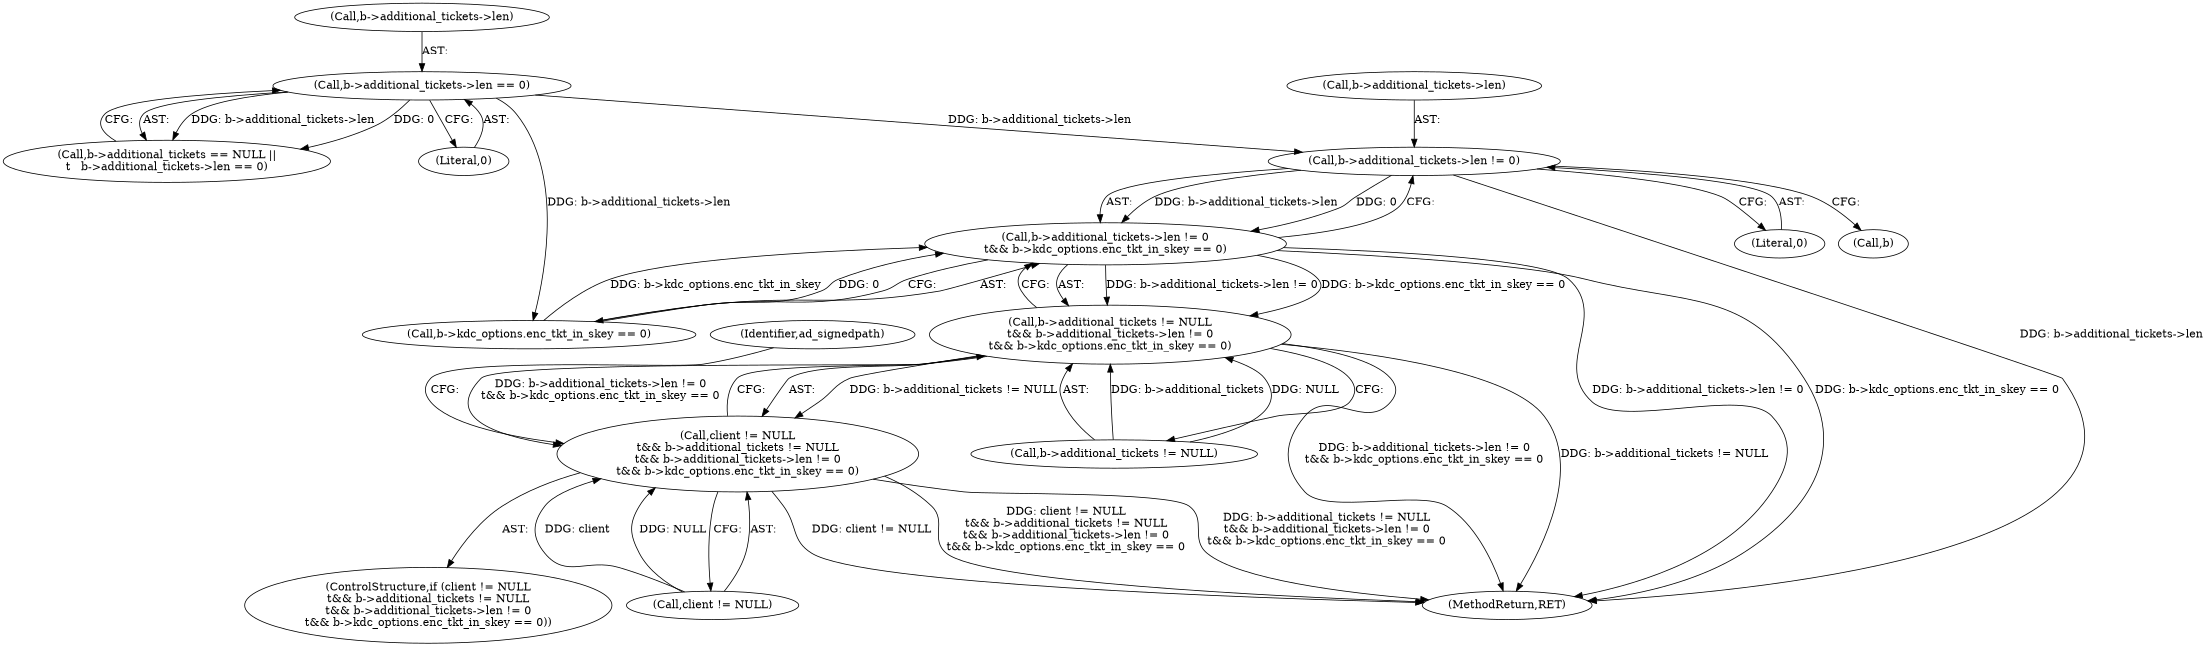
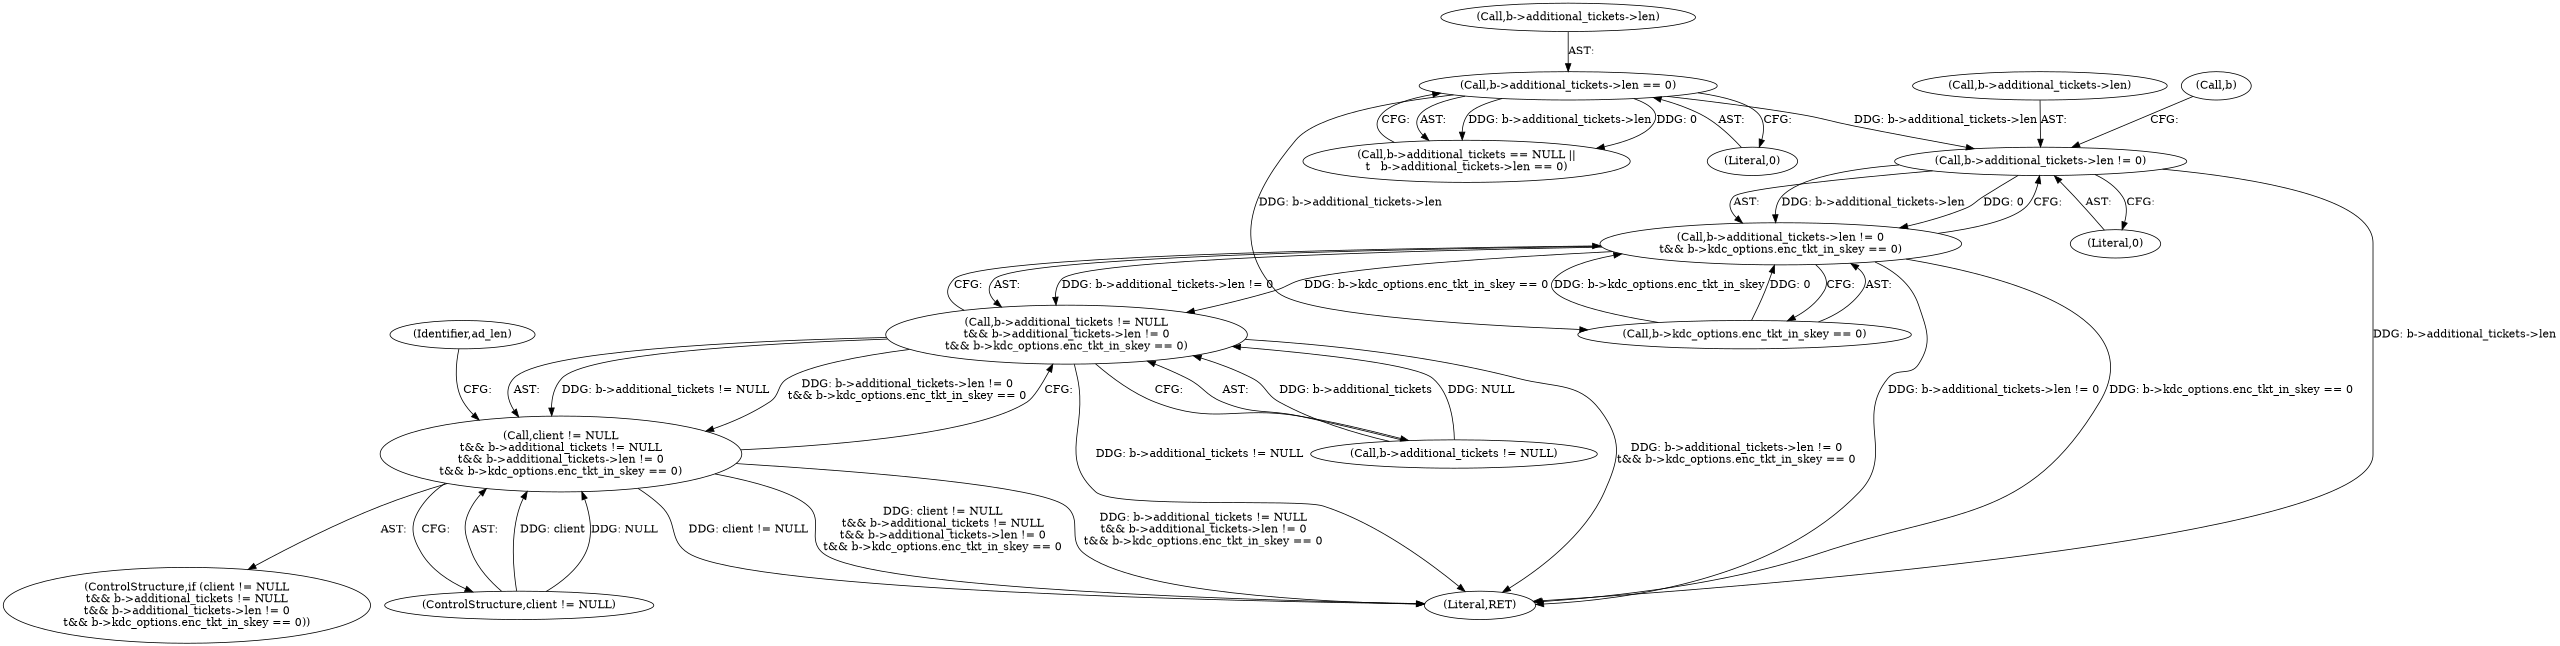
edge "(Call,b->additional_tickets->len != 0)" -> "(Call,b)": reversed
node "(Identifier,ad_signedpath)": label "(Identifier,ad_signedpath)" -> "(Identifier,ad_len)"
node "(Call,client != NULL)": label "(Call,client != NULL)" -> "(ControlStructure,client != NULL)"
node "(MethodReturn,RET)": label "(MethodReturn,RET)" -> "(Literal,RET)"
